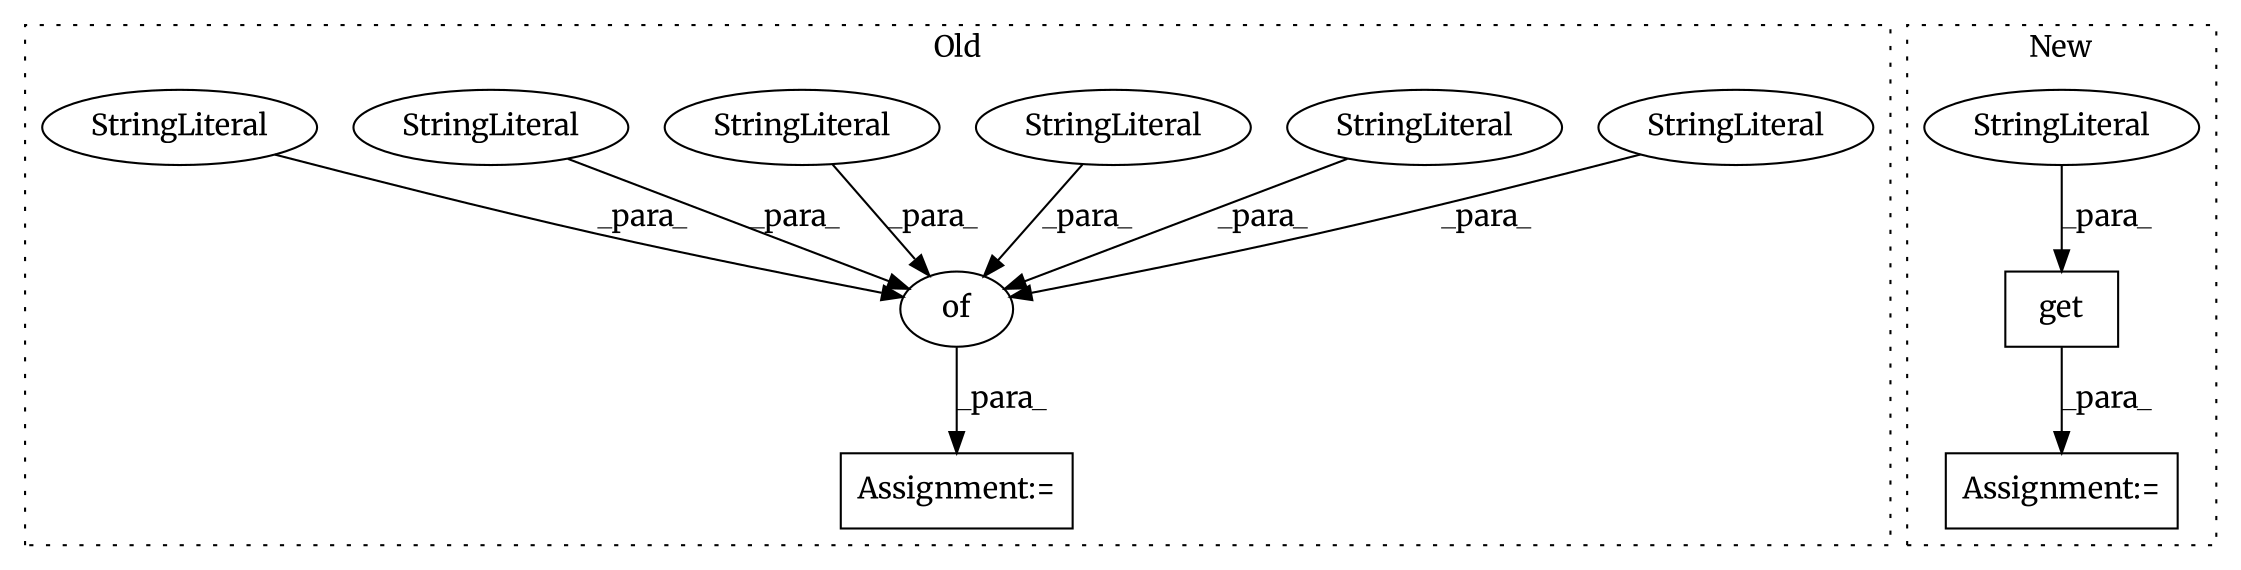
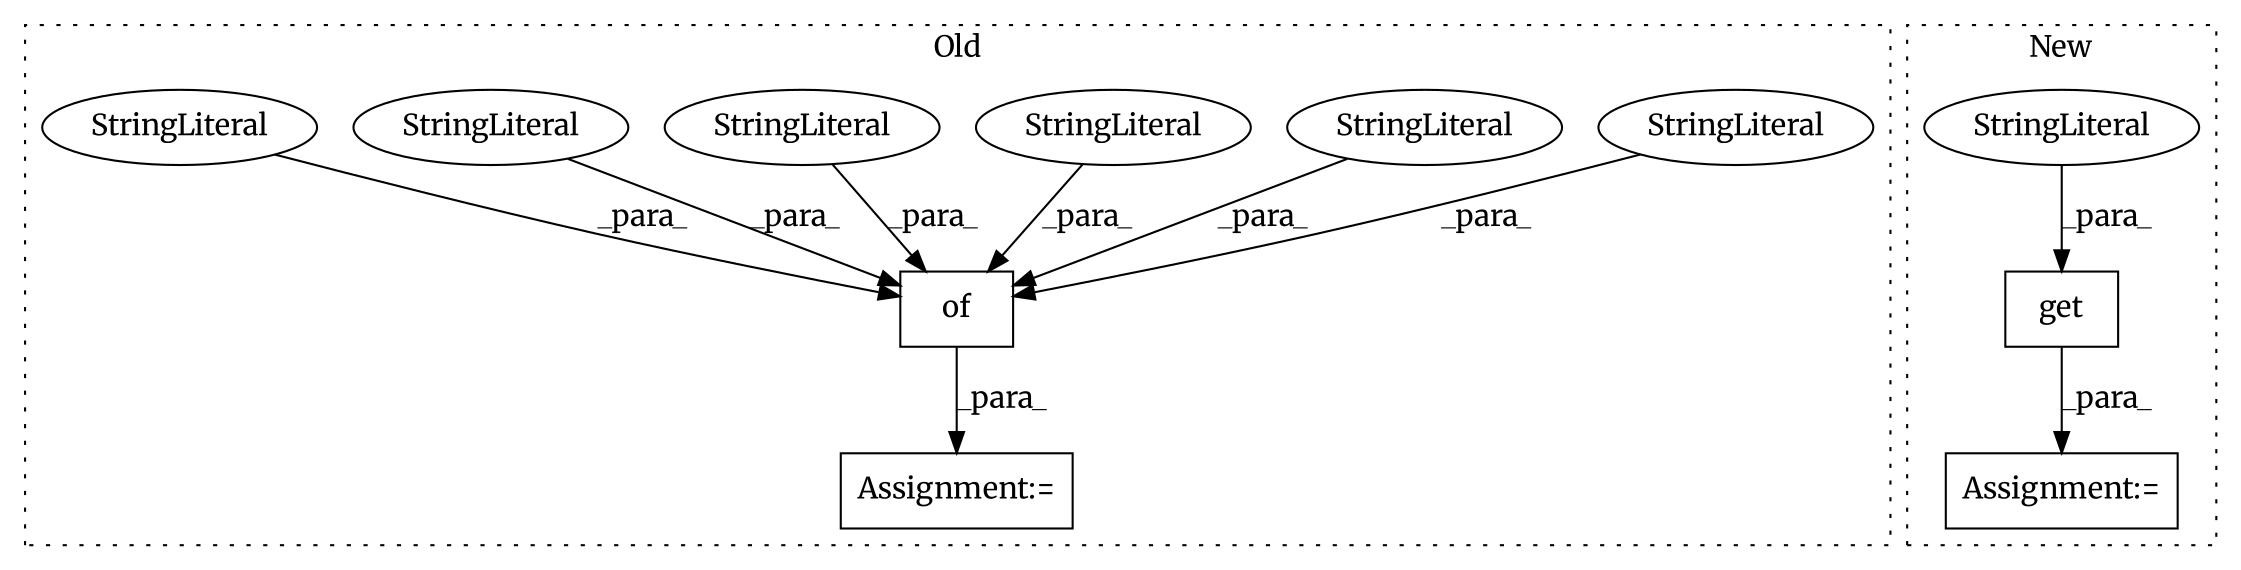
node "of": shape ellipse -> box
